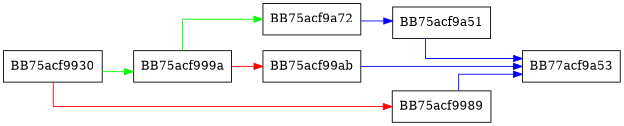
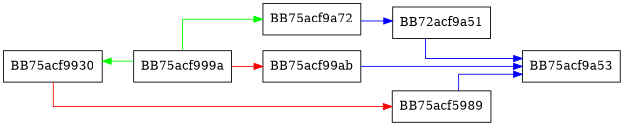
node "BB75acf9a51": label "BB75acf9a51" -> "BB72acf9a51"
node "BB77acf9a53": label "BB77acf9a53" -> "BB75acf9a53"
edge "BB75acf9930" -> "BB75acf999a": reversed
node "BB75acf9989": label "BB75acf9989" -> "BB75acf5989"
